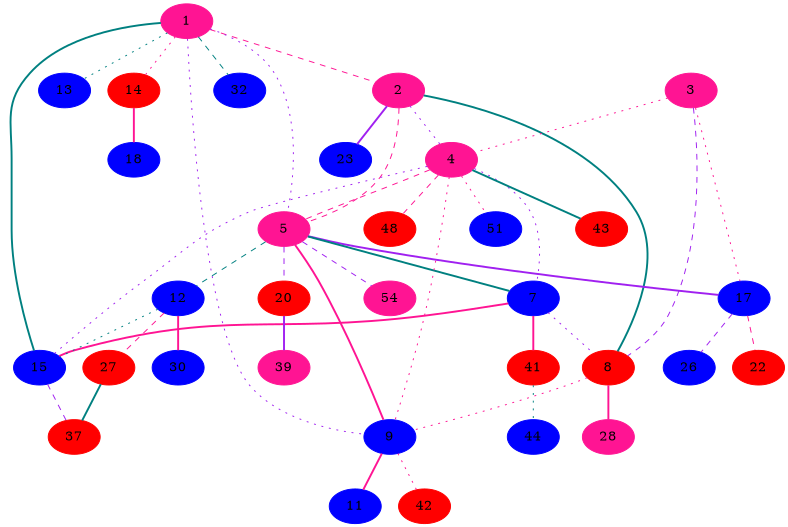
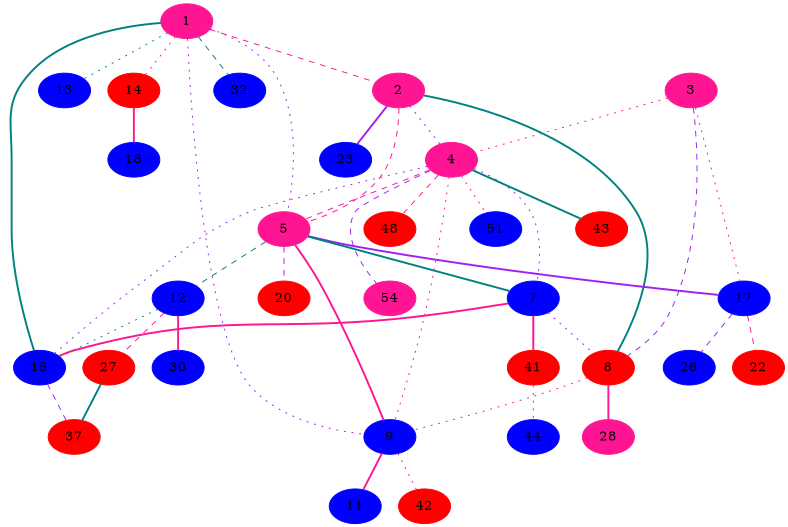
edge "5" -- "54": now "4" -- "54"
node "39": removed
